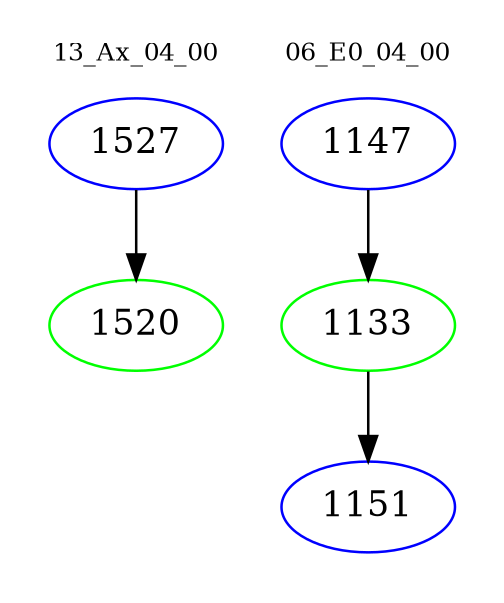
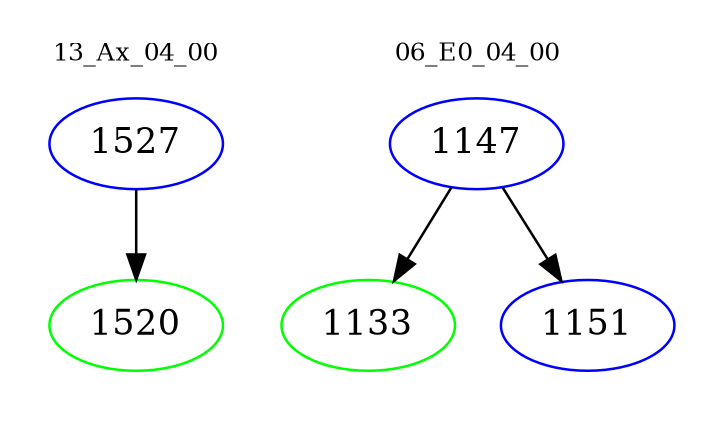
edge "1133" -> "1151": now "1147" -> "1151"
